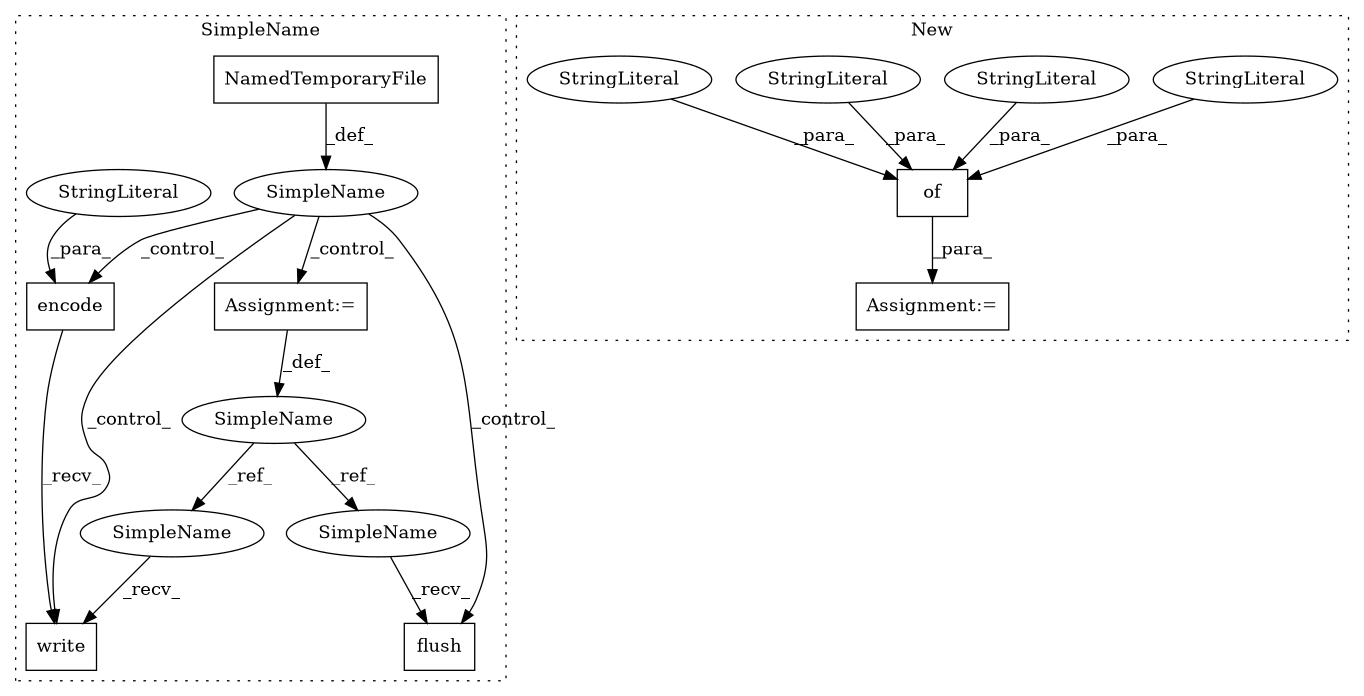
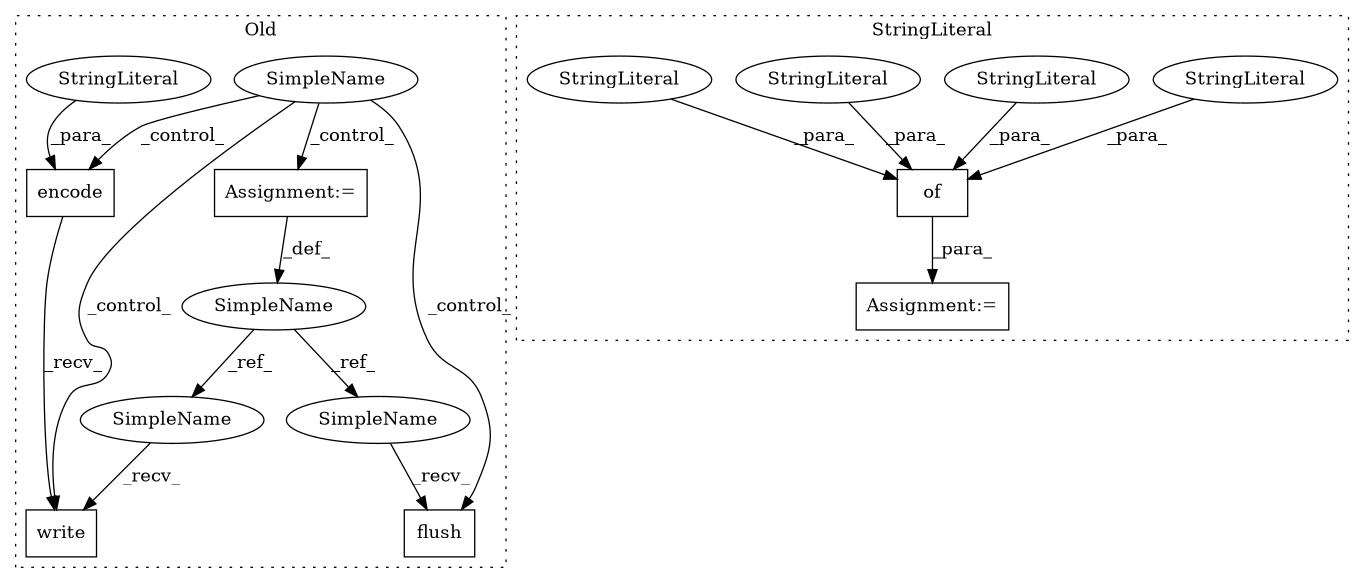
cluster "SimpleName": label "SimpleName" -> "Old"
cluster "New": label "New" -> "StringLiteral"
node "NamedTemporaryFile": removed
